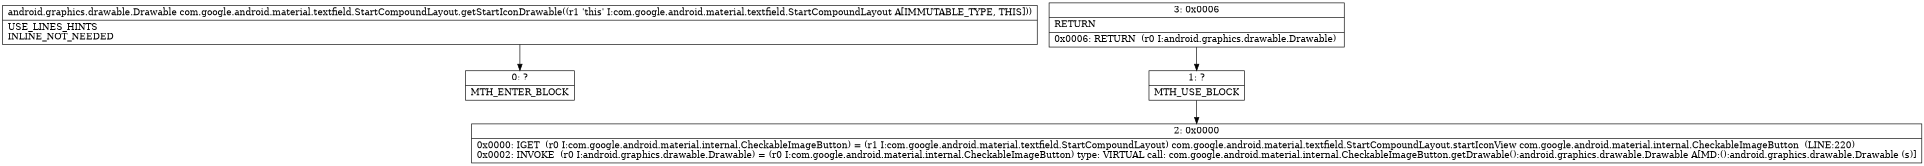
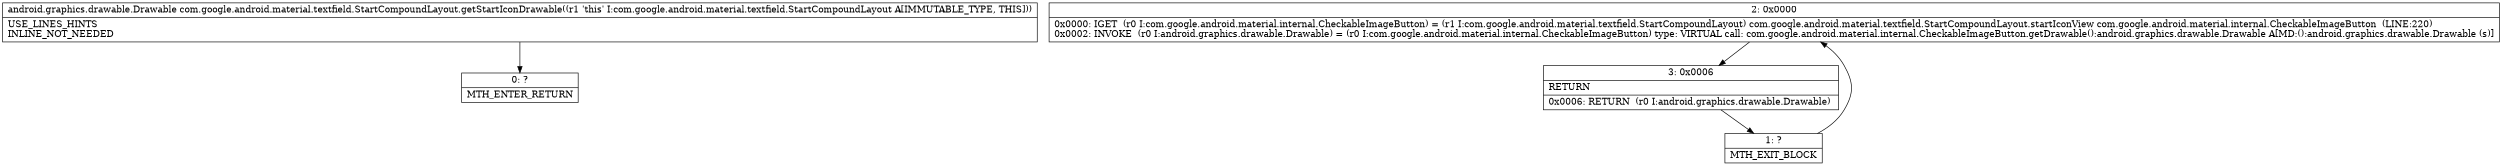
edge "2: 0x0000" -> "3: 0x0006": added
node "0: ?": text "MTH_ENTER_BLOCK" -> "MTH_ENTER_RETURN"
node "1: ?": text "MTH_USE_BLOCK" -> "MTH_EXIT_BLOCK"
